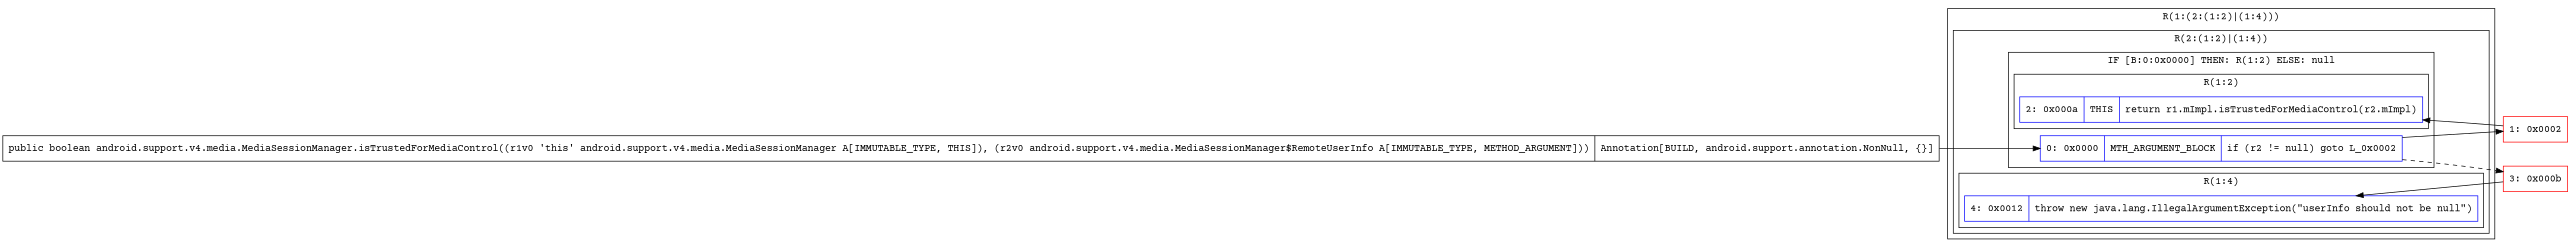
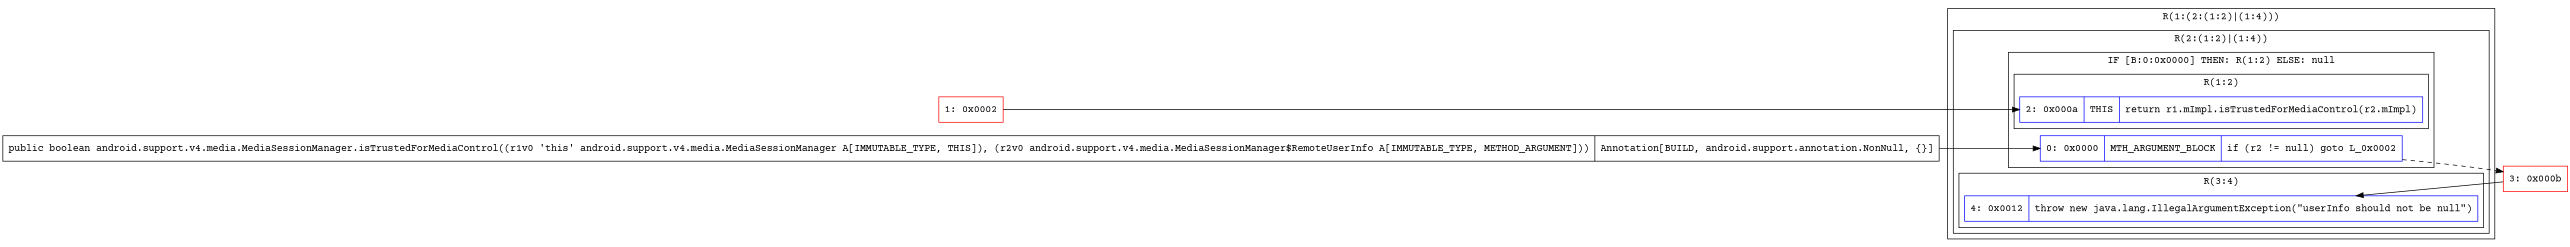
edge "0: 0x0000" -> "1: 0x0002": removed
cluster "R(1:4)": label "R(1:4)" -> "R(3:4)"
